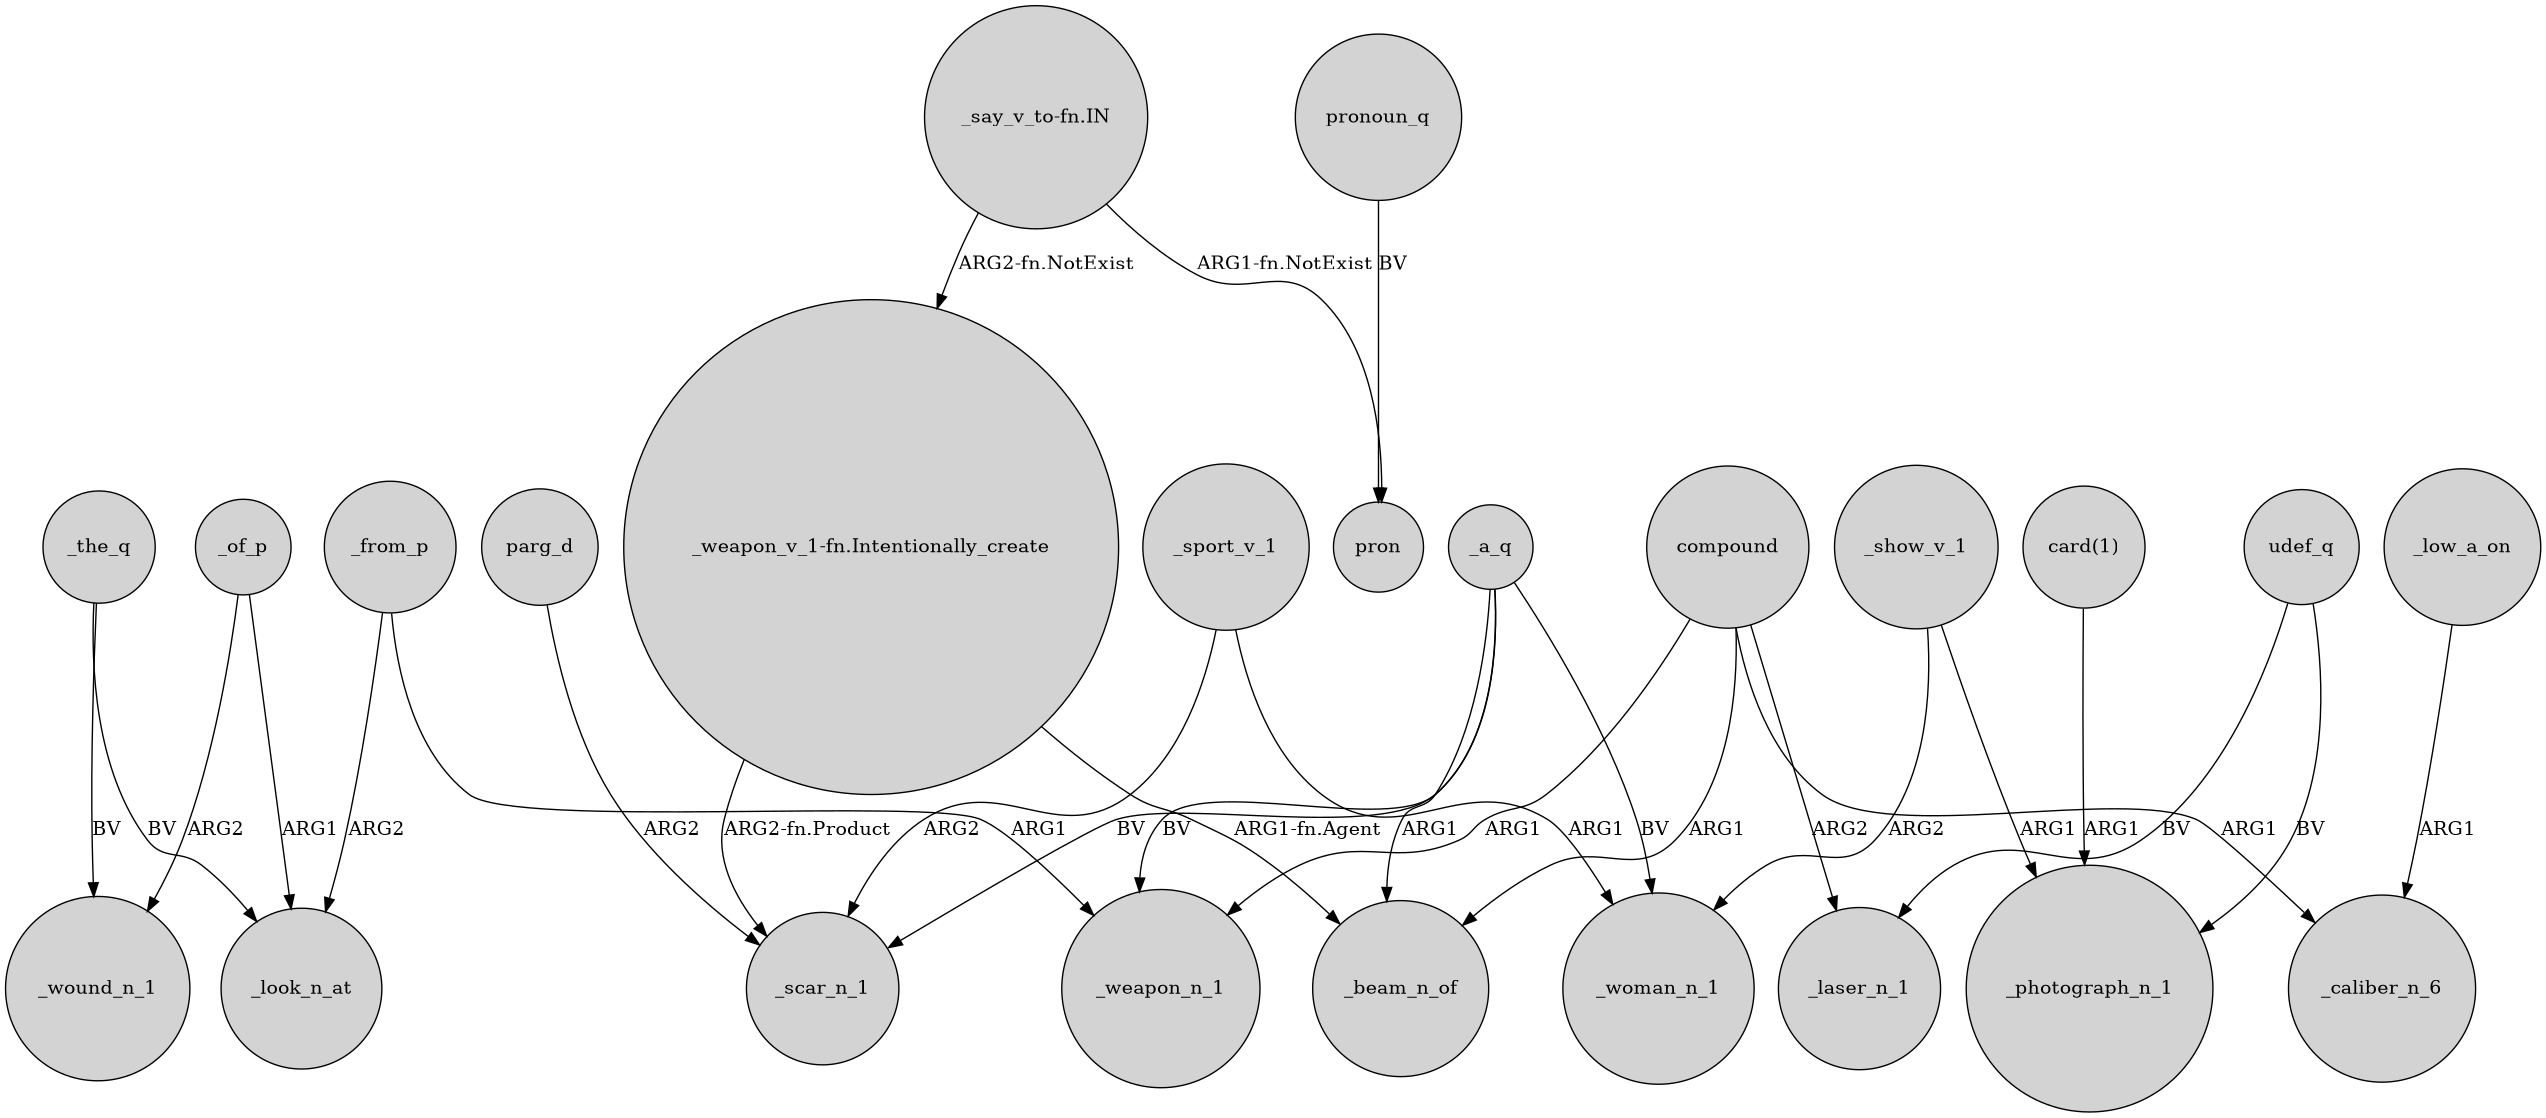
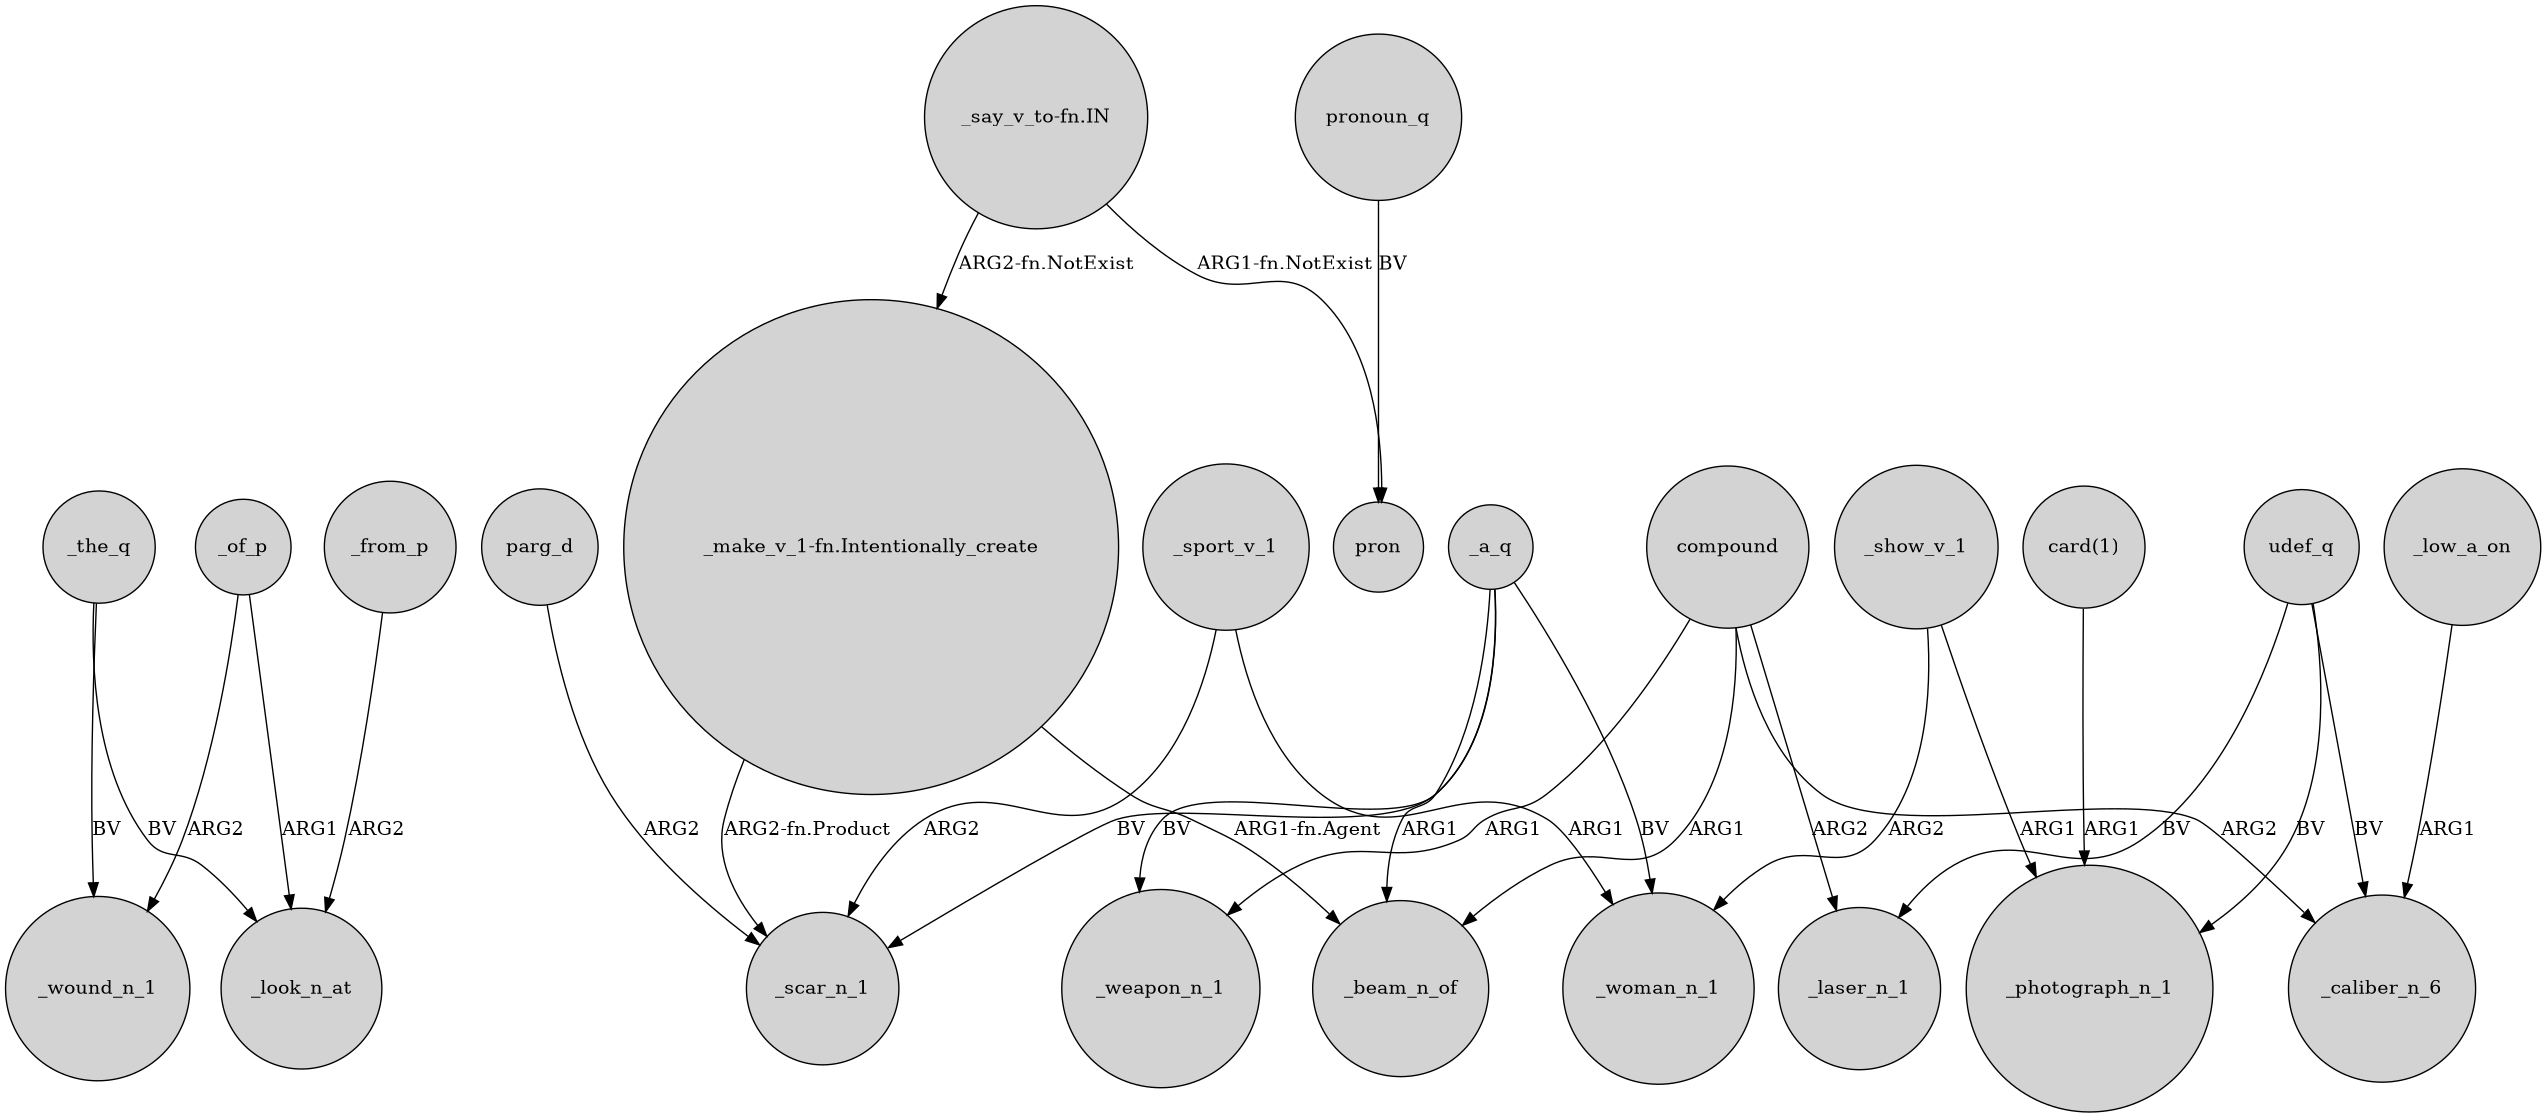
node "_weapon_v_1-fn.Intentionally_create": label "_weapon_v_1-fn.Intentionally_create" -> "_make_v_1-fn.Intentionally_create"
edge "udef_q" -> "_caliber_n_6": added, label "BV"
edge "_from_p" -> "_weapon_n_1": removed, label "ARG1"
edge "compound" -> "_caliber_n_6": label "ARG1" -> "ARG2"
